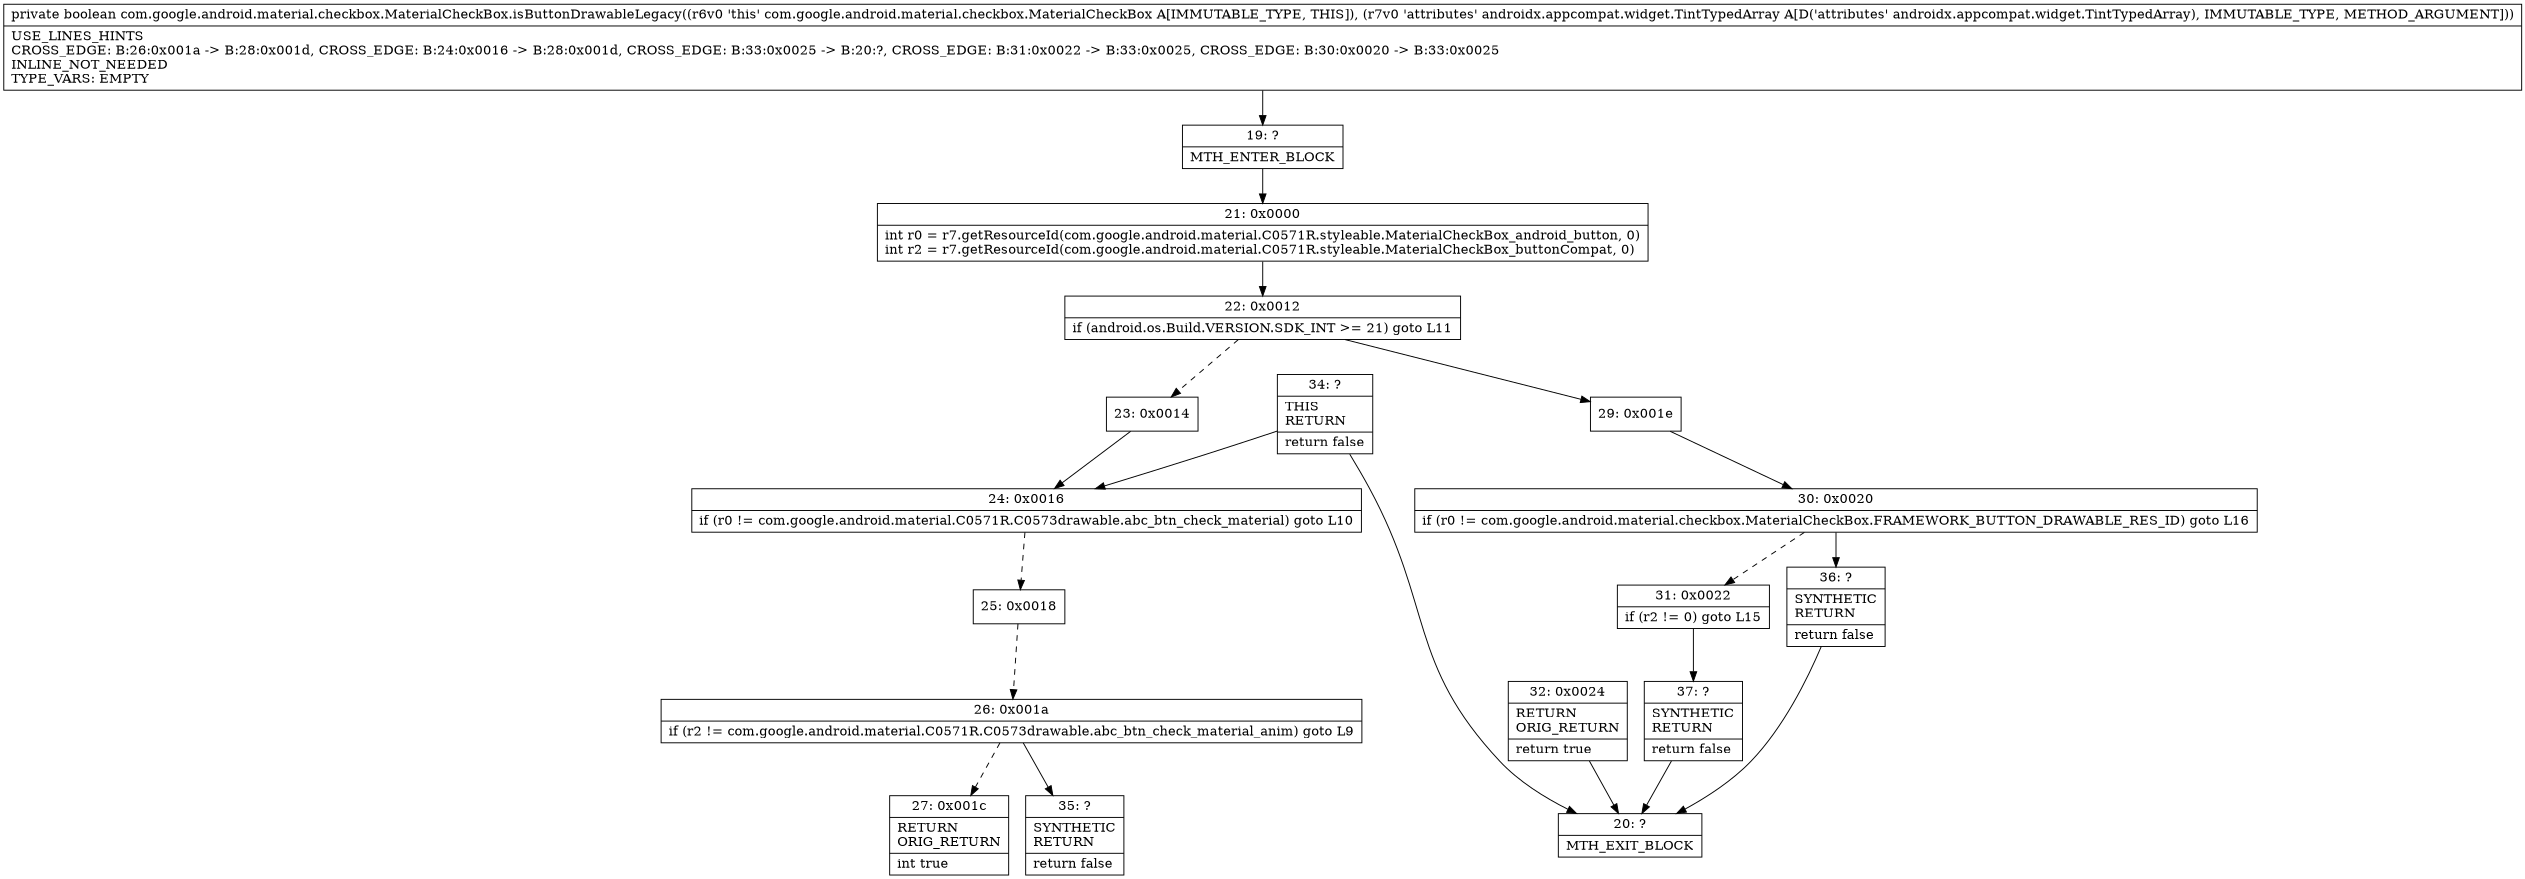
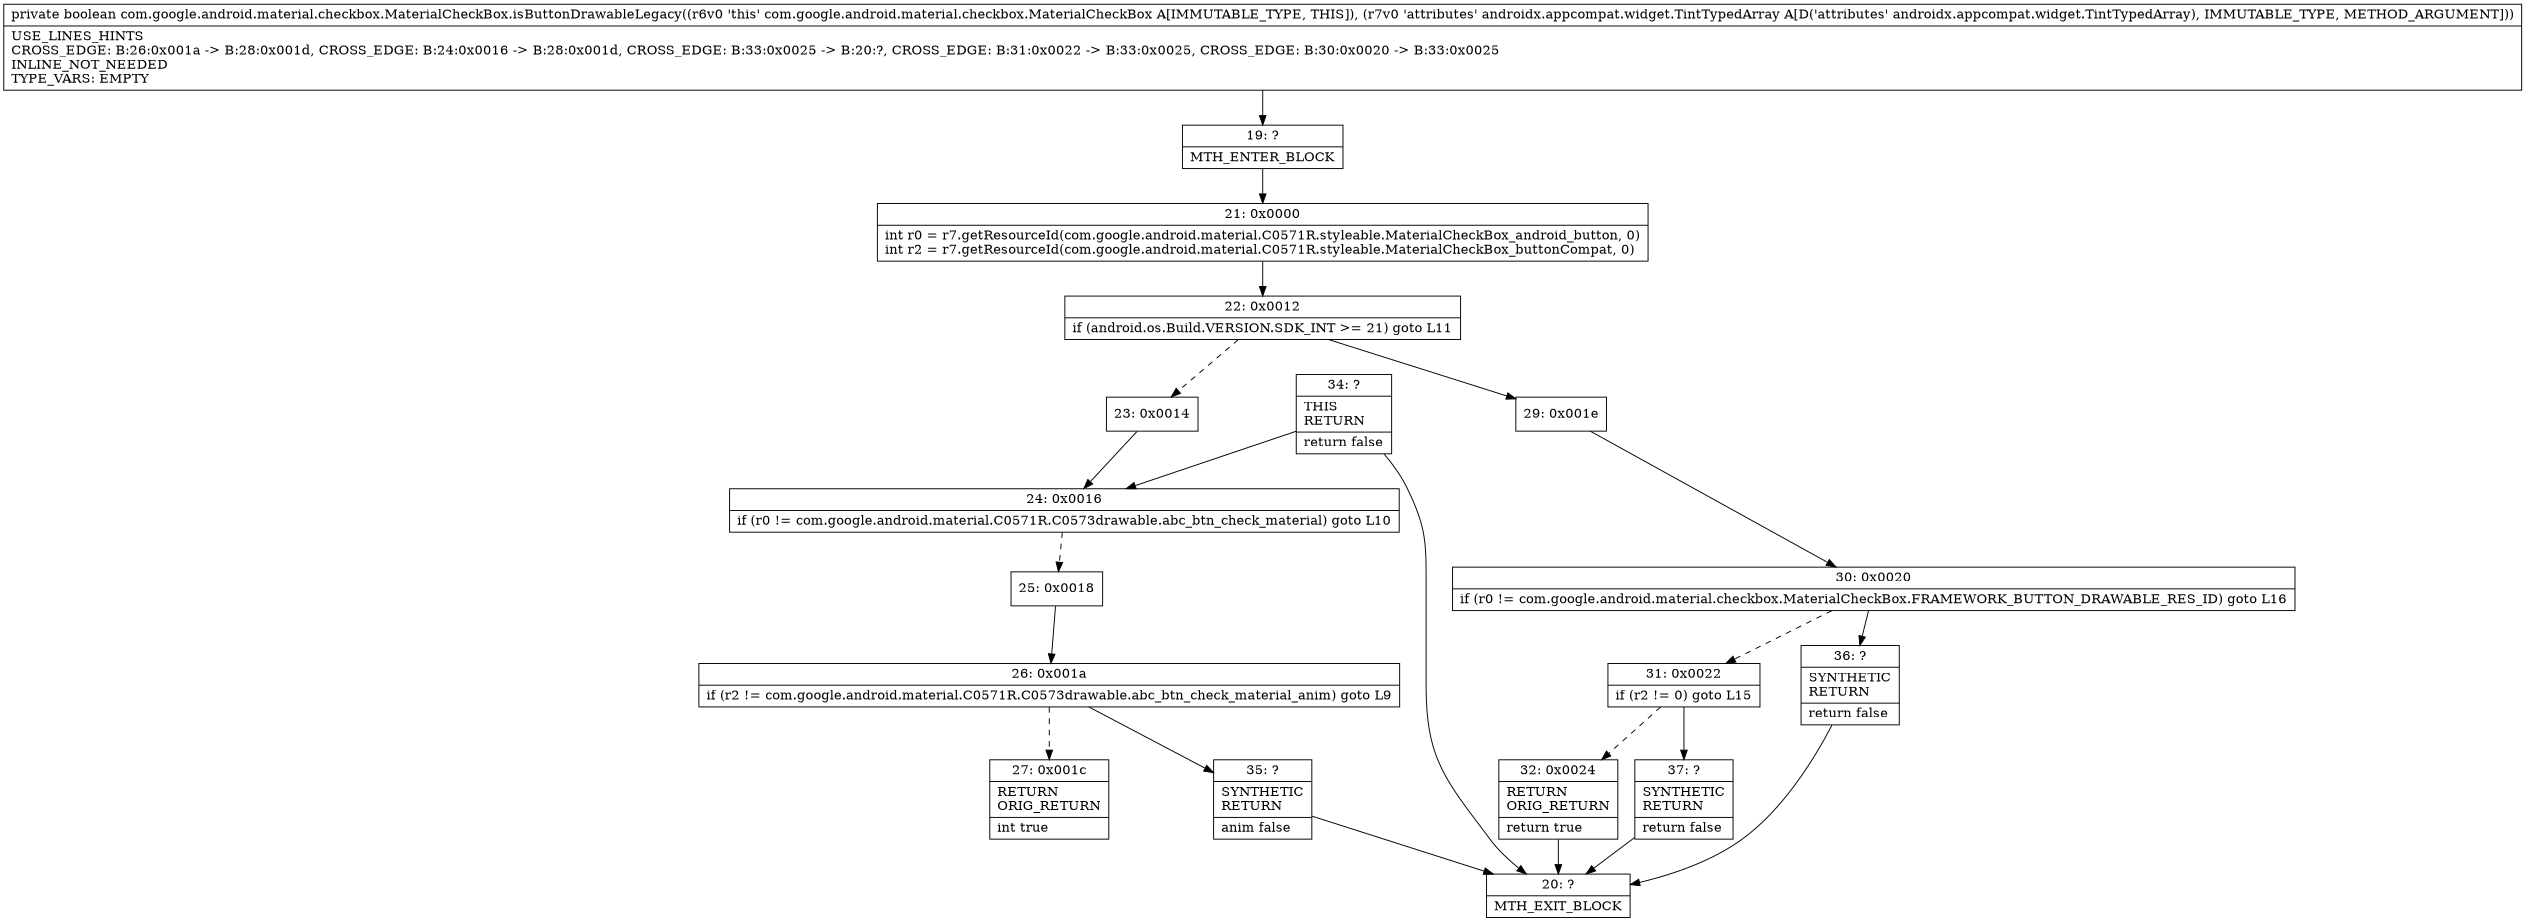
edge "25: 0x0018" -> "26: 0x001a": style dashed -> solid
edge "31: 0x0022" -> "32: 0x0024": added
edge "35: ?" -> "20: ?": added
node "35: ?": text "return false" -> "anim false"
